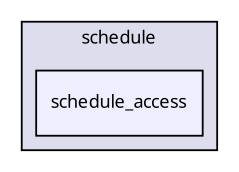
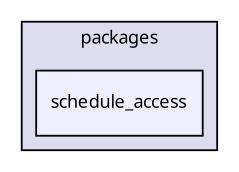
cluster "schedule": label "schedule" -> "packages"
